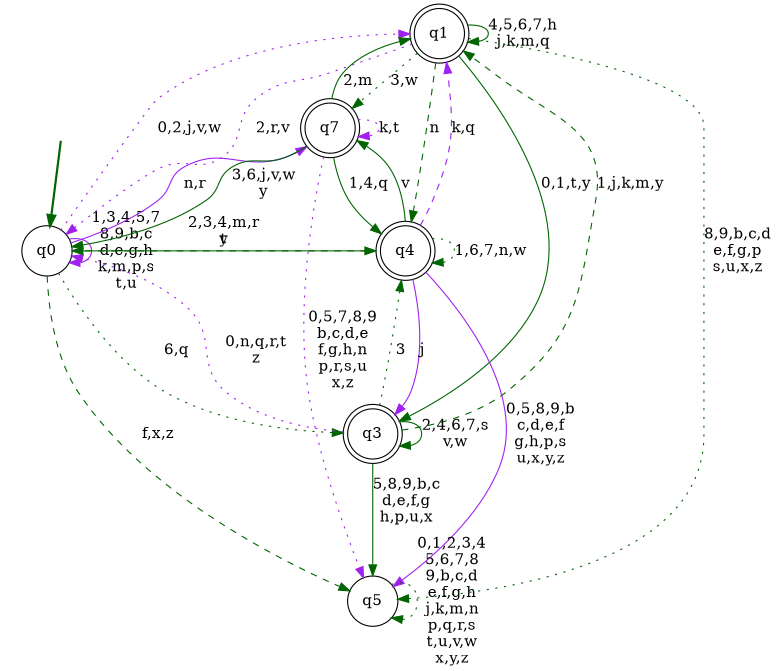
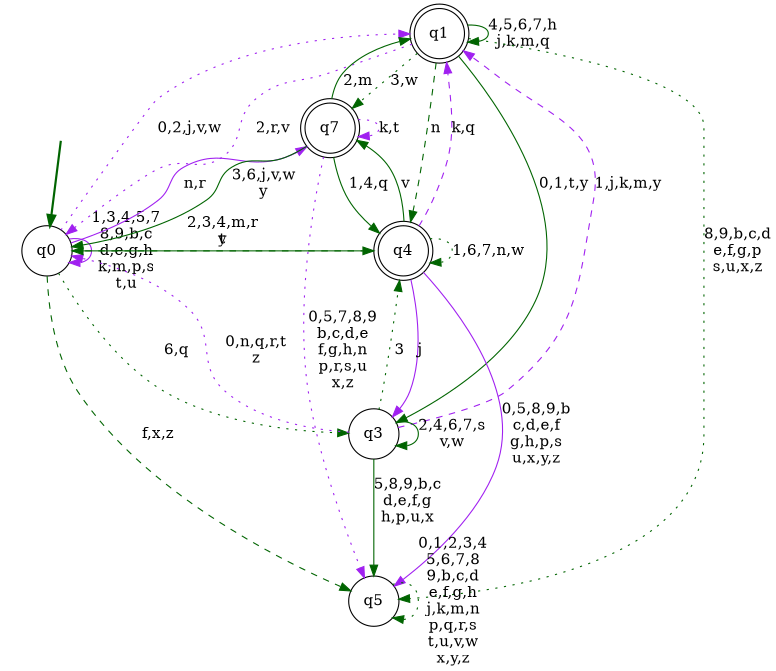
edge "q3" -> "q1": color darkgreen -> purple
node "q3": shape doublecircle -> circle
